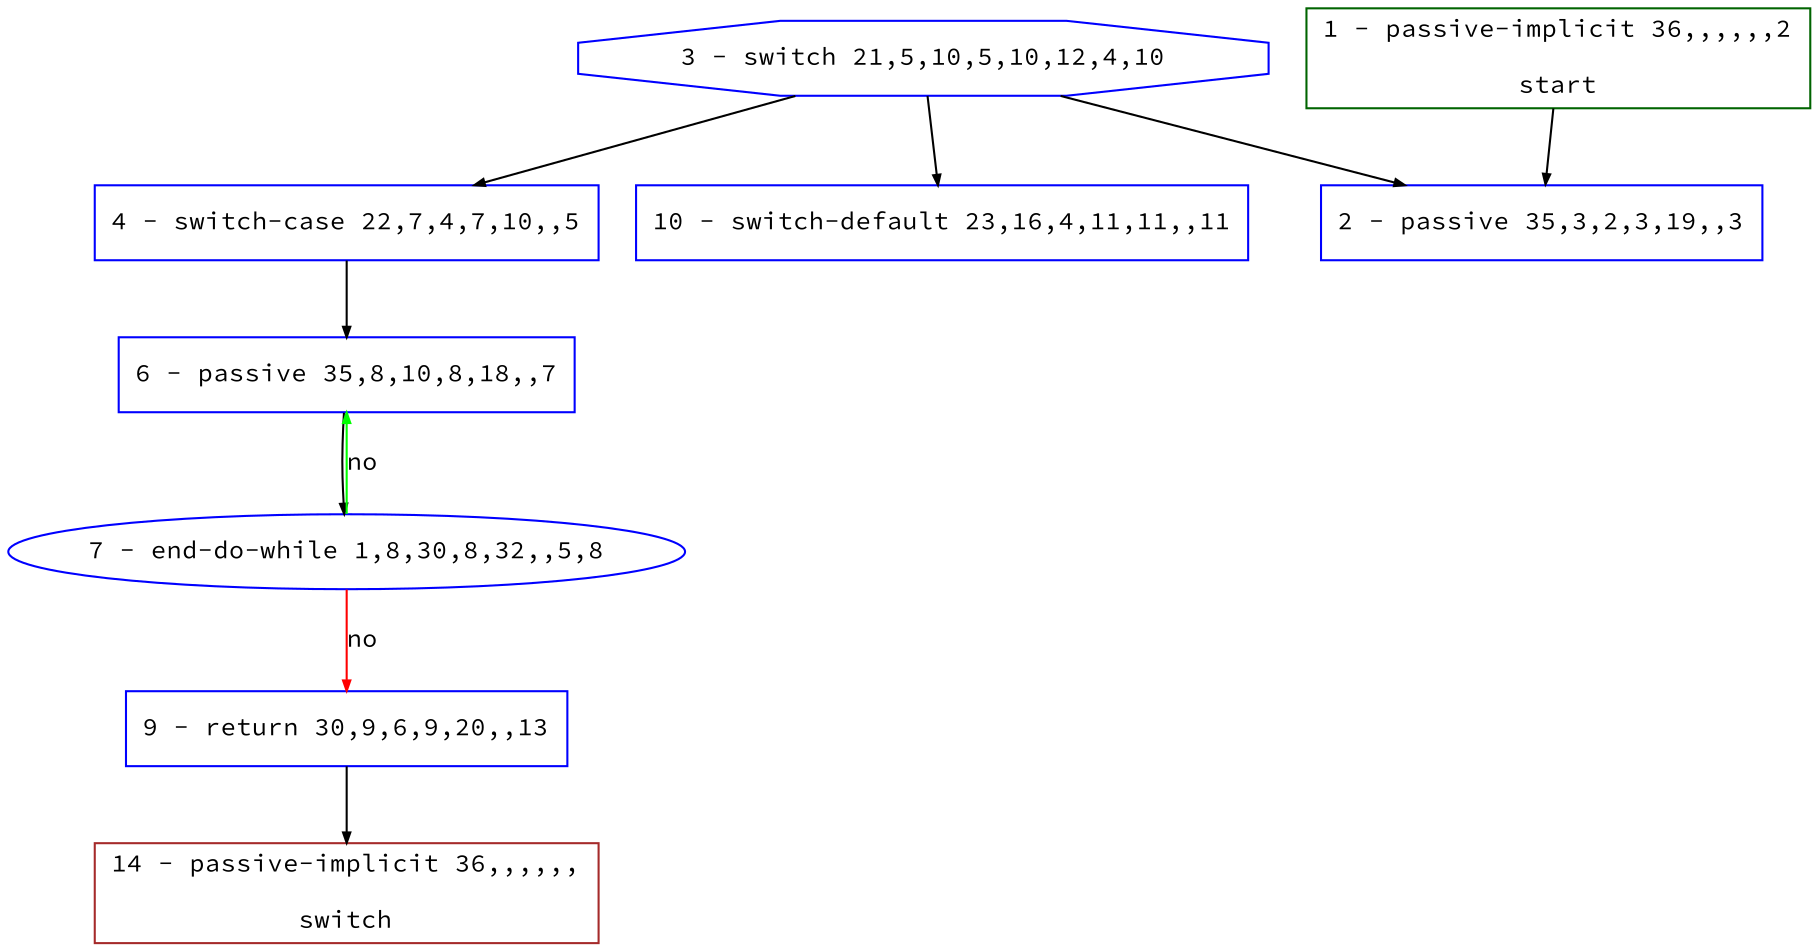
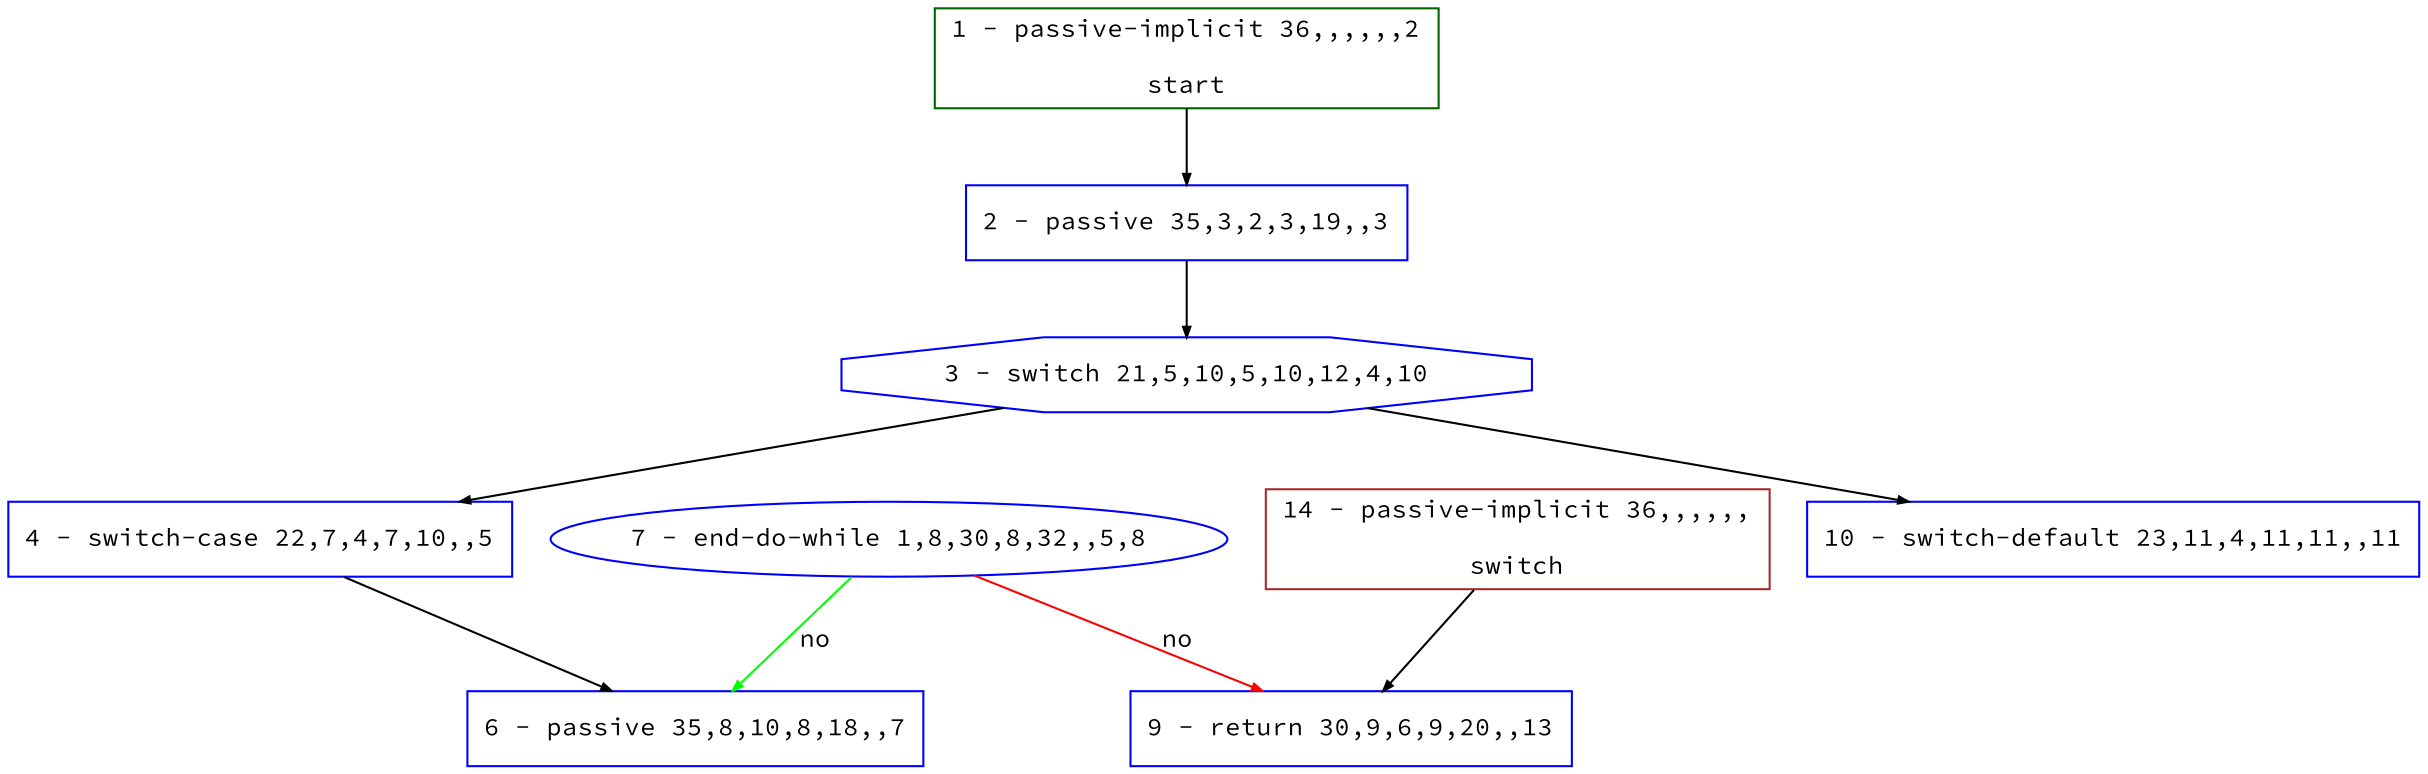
edge "3 - switch 21,5,10,5,10,12,4,10" -> "2 - passive 35,3,2,3,19,,3": reversed
node "10 - switch-default 23,16,4,11,11,,11": label "10 - switch-default 23,16,4,11,11,,11" -> "10 - switch-default 23,11,4,11,11,,11"
edge "6 - passive 35,8,10,8,18,,7" -> "7 - end-do-while 1,8,30,8,32,,5,8": removed
edge "9 - return 30,9,6,9,20,,13" -> "14 - passive-implicit 36,,,,,, switch": reversed
